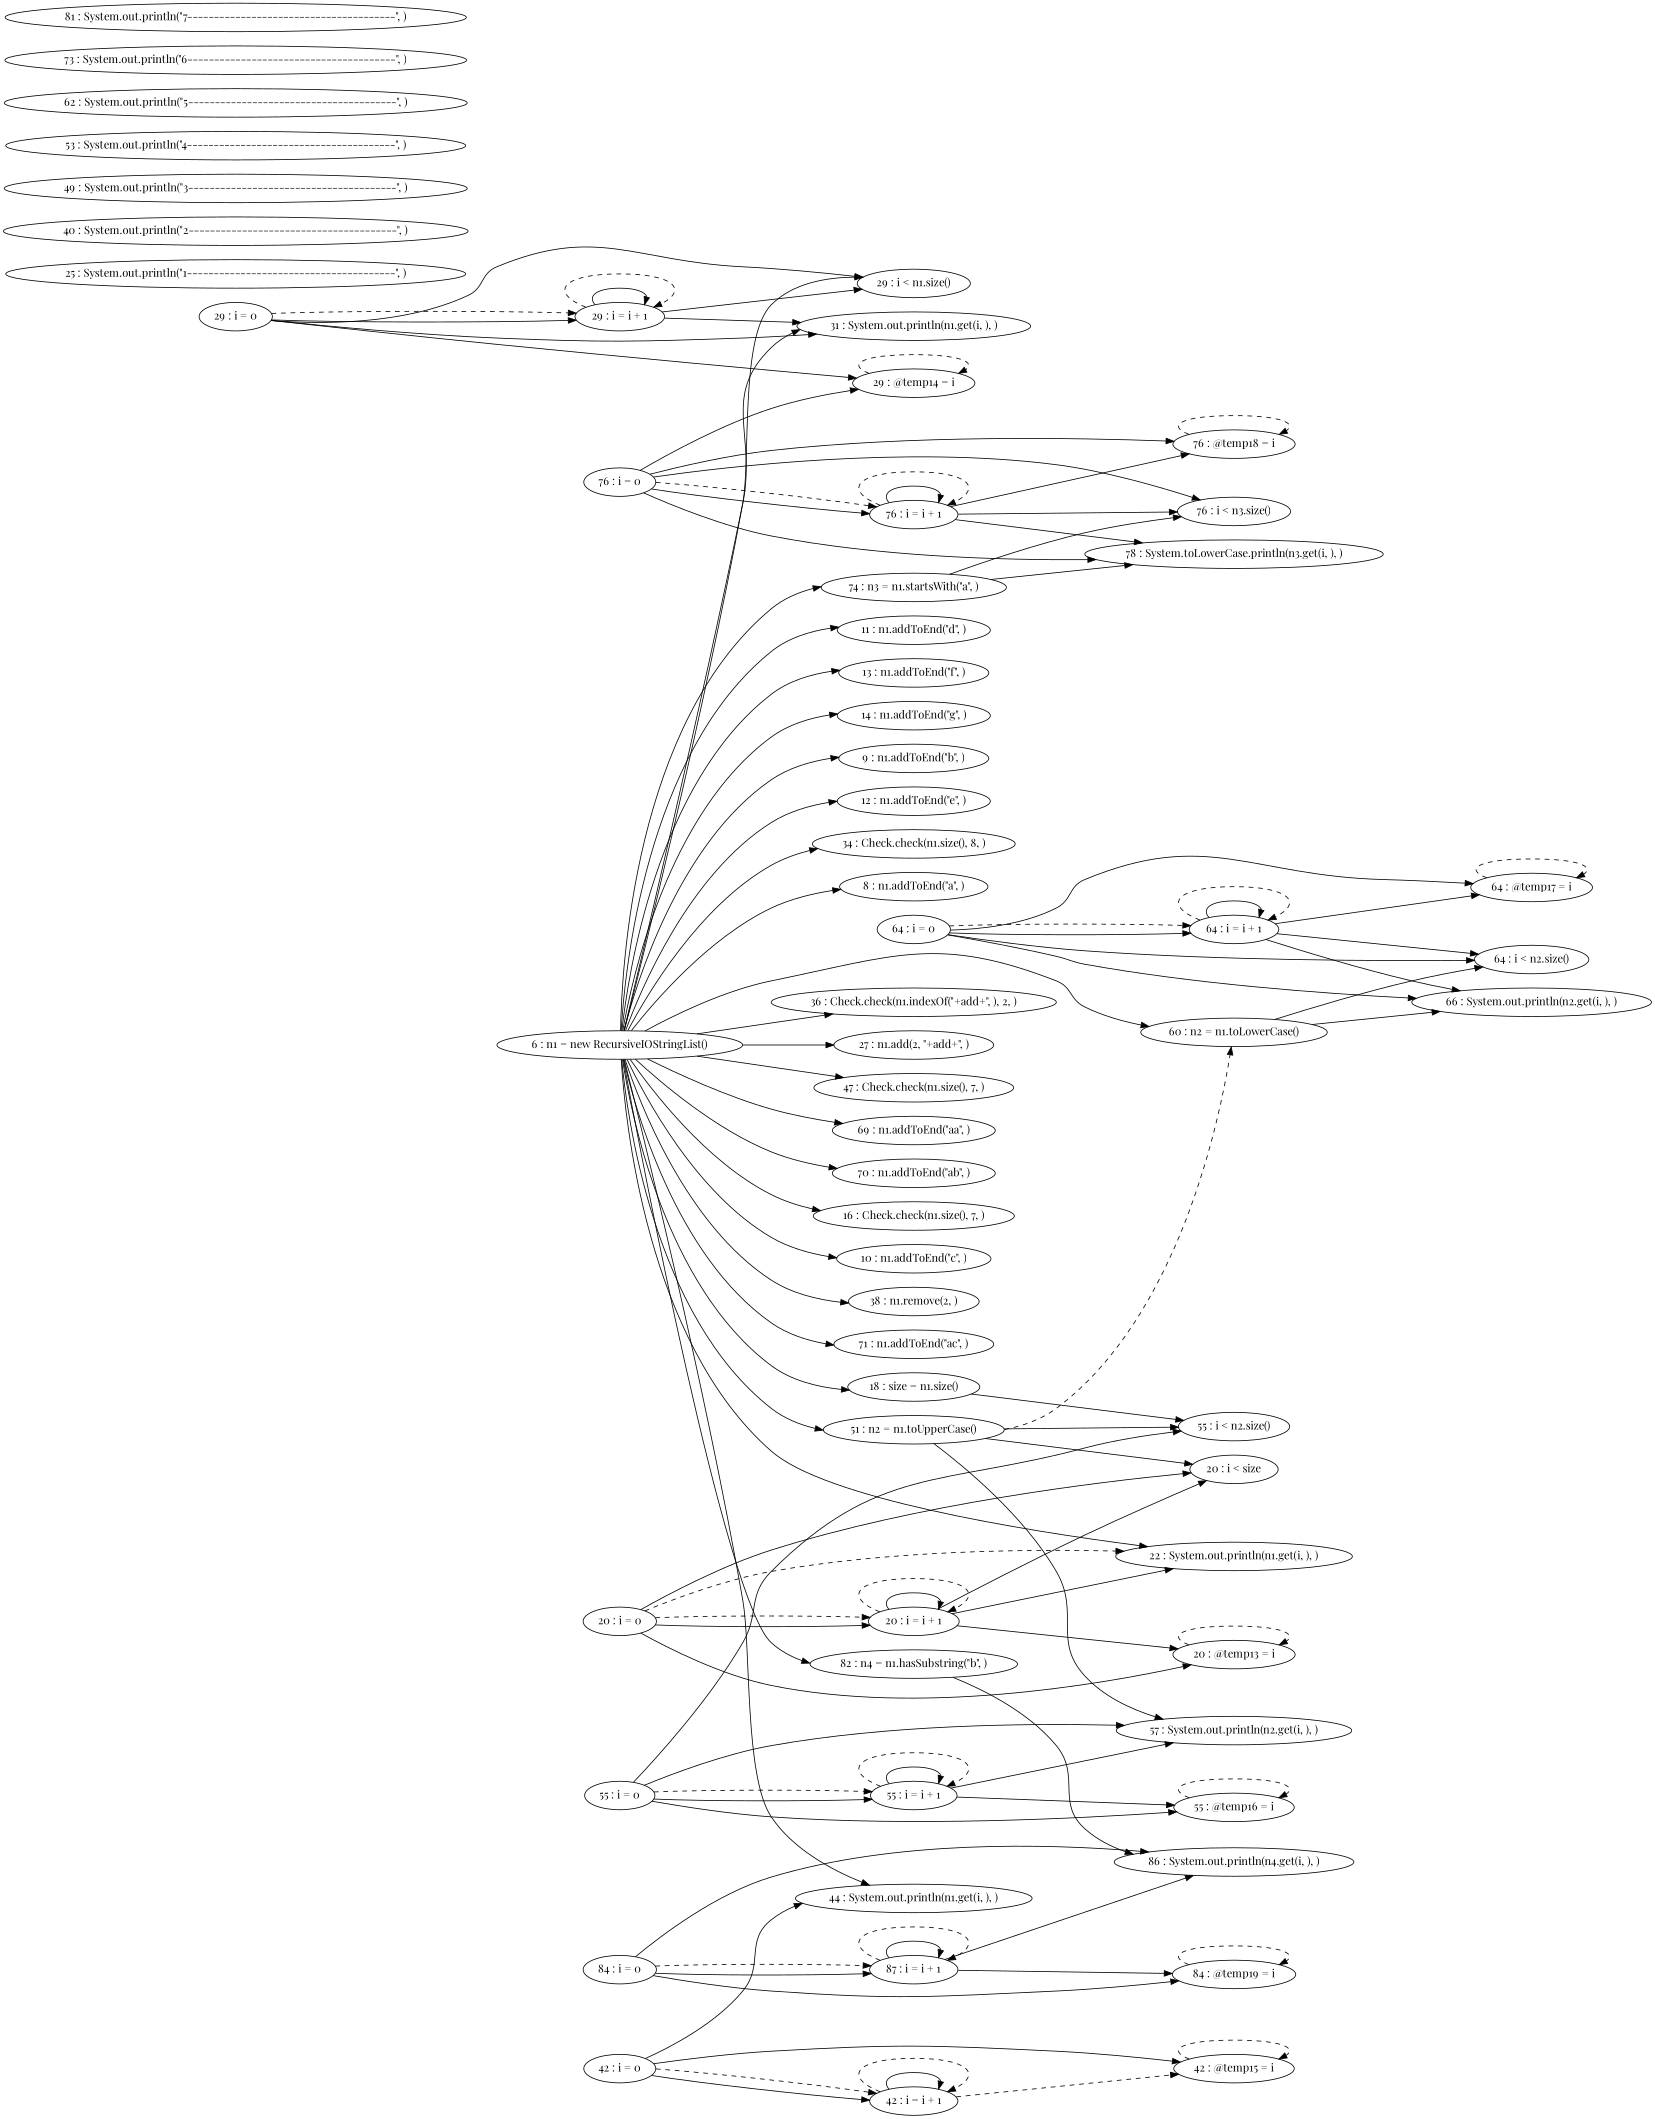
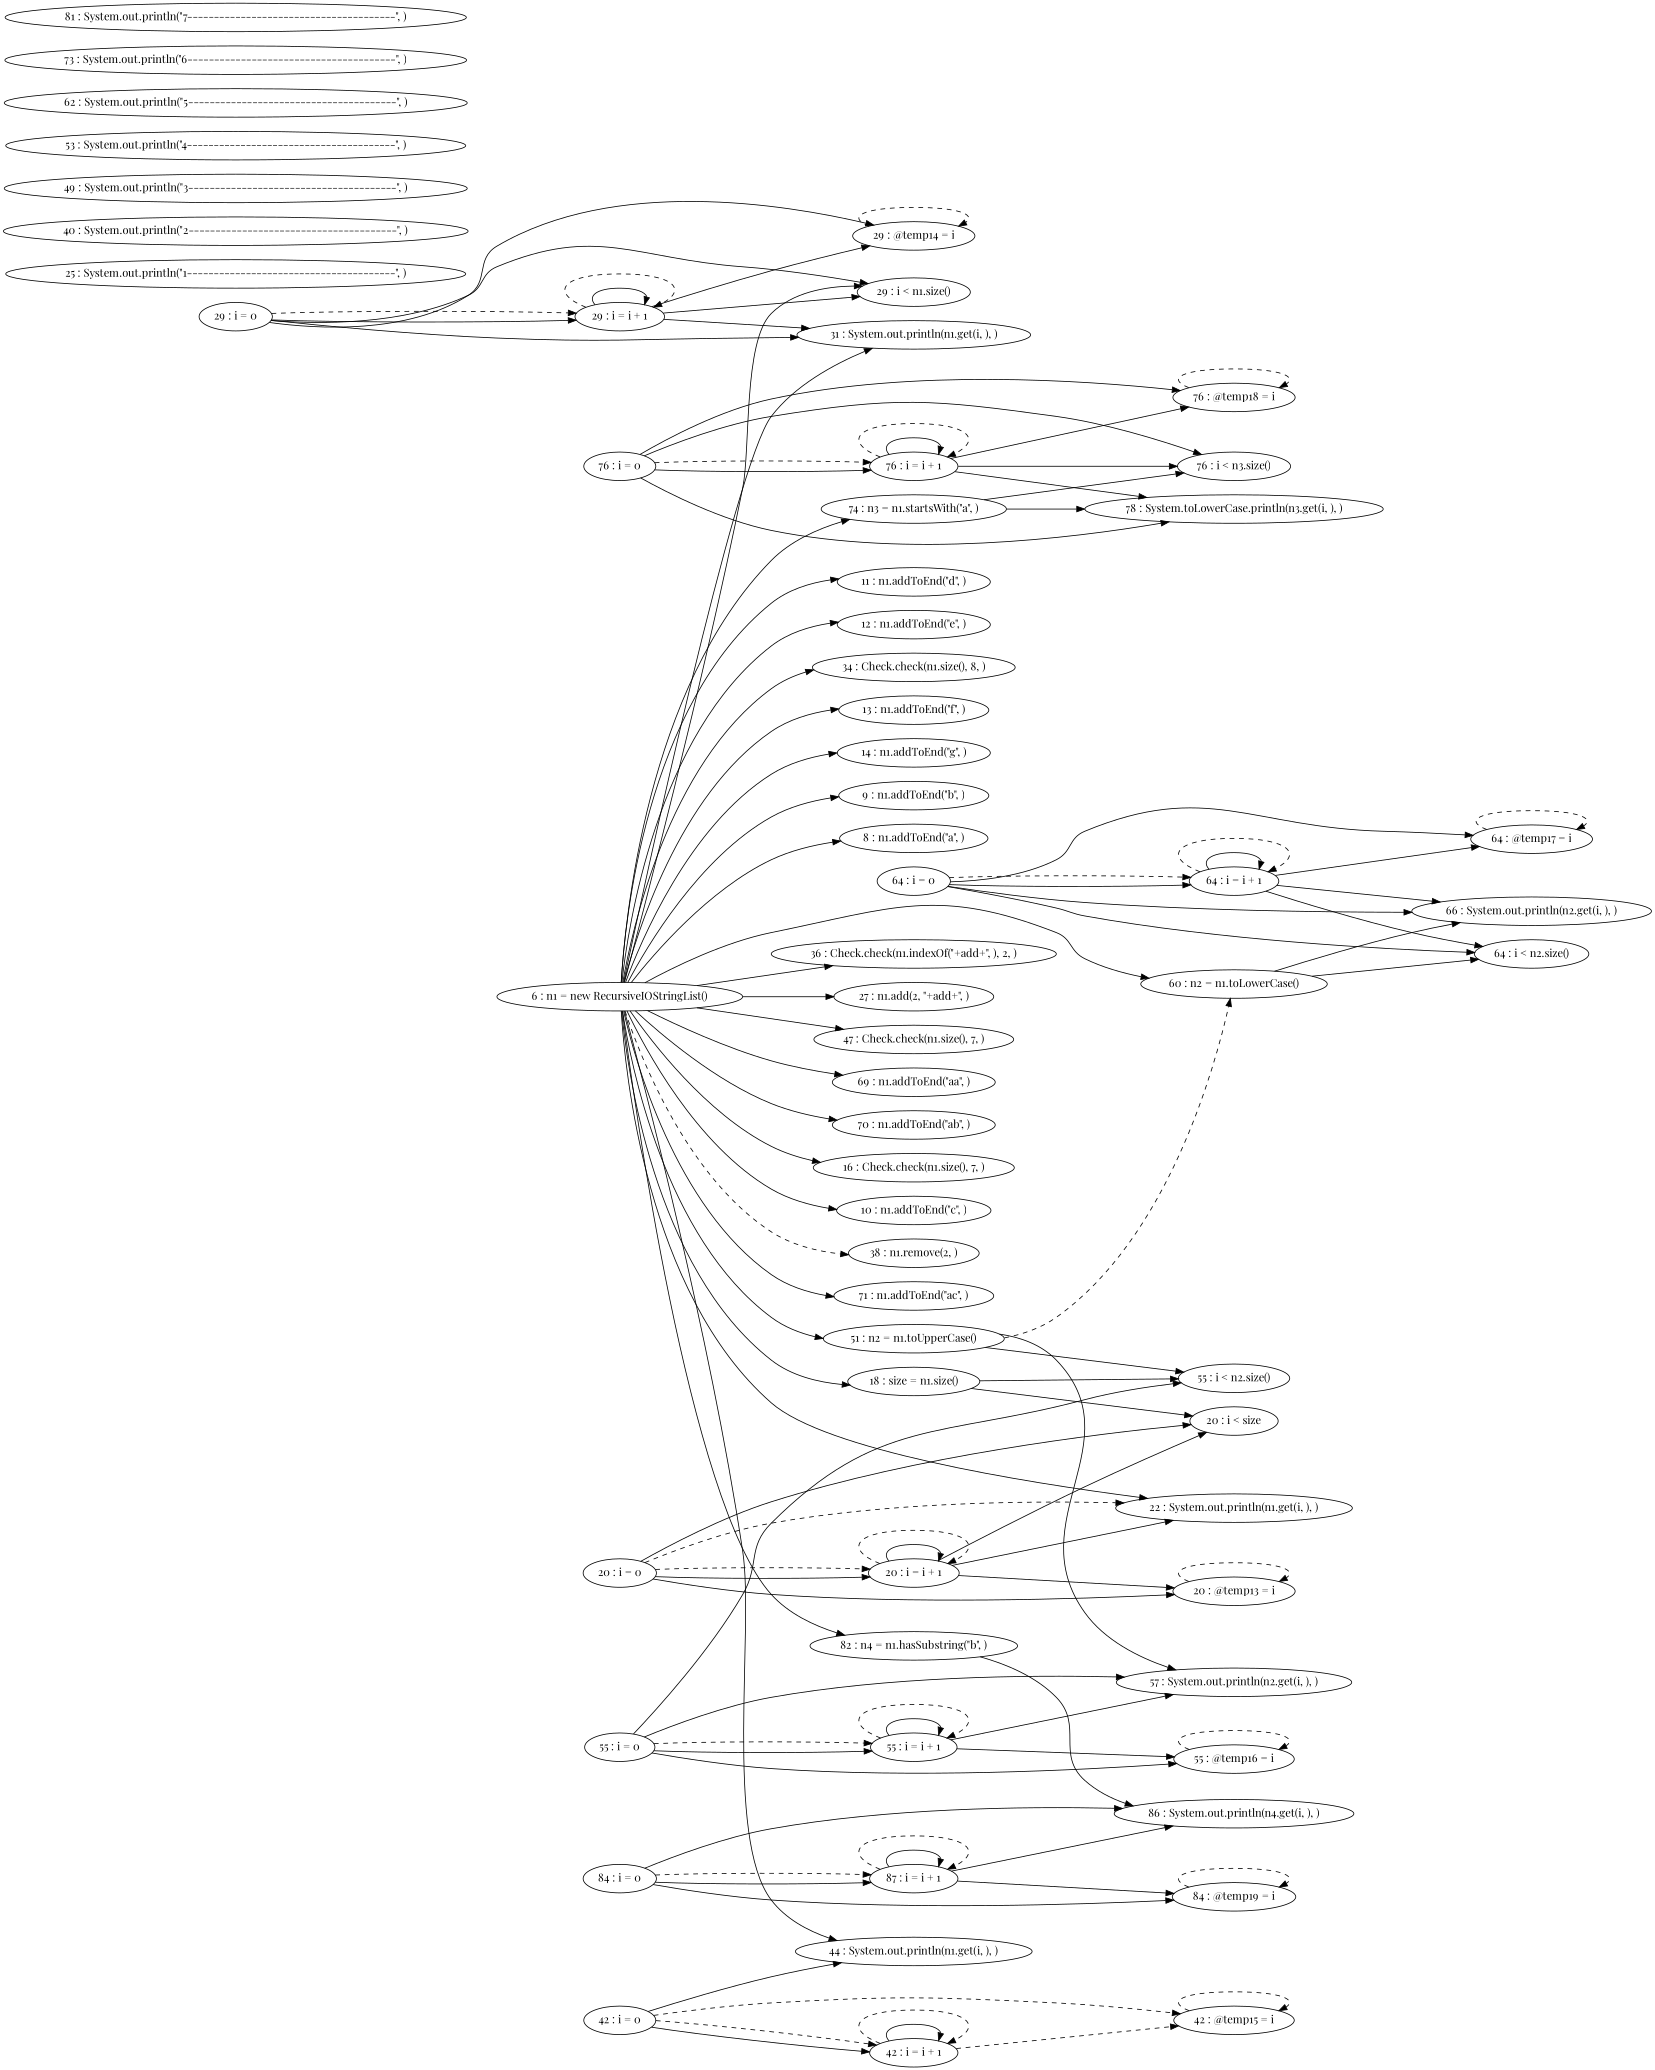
edge "76 : i = 0" -> "29 : @temp14 = i": now "29 : i = i + 1" -> "29 : @temp14 = i"
edge "6 : n1 = new RecursiveIOStringList()" -> "38 : n1.remove(2, )": style solid -> dashed
edge "51 : n2 = n1.toUpperCase()" -> "20 : i < size": now "18 : size = n1.size()" -> "20 : i < size"
edge "42 : i = 0" -> "42 : @temp15 = i": style solid -> dashed
